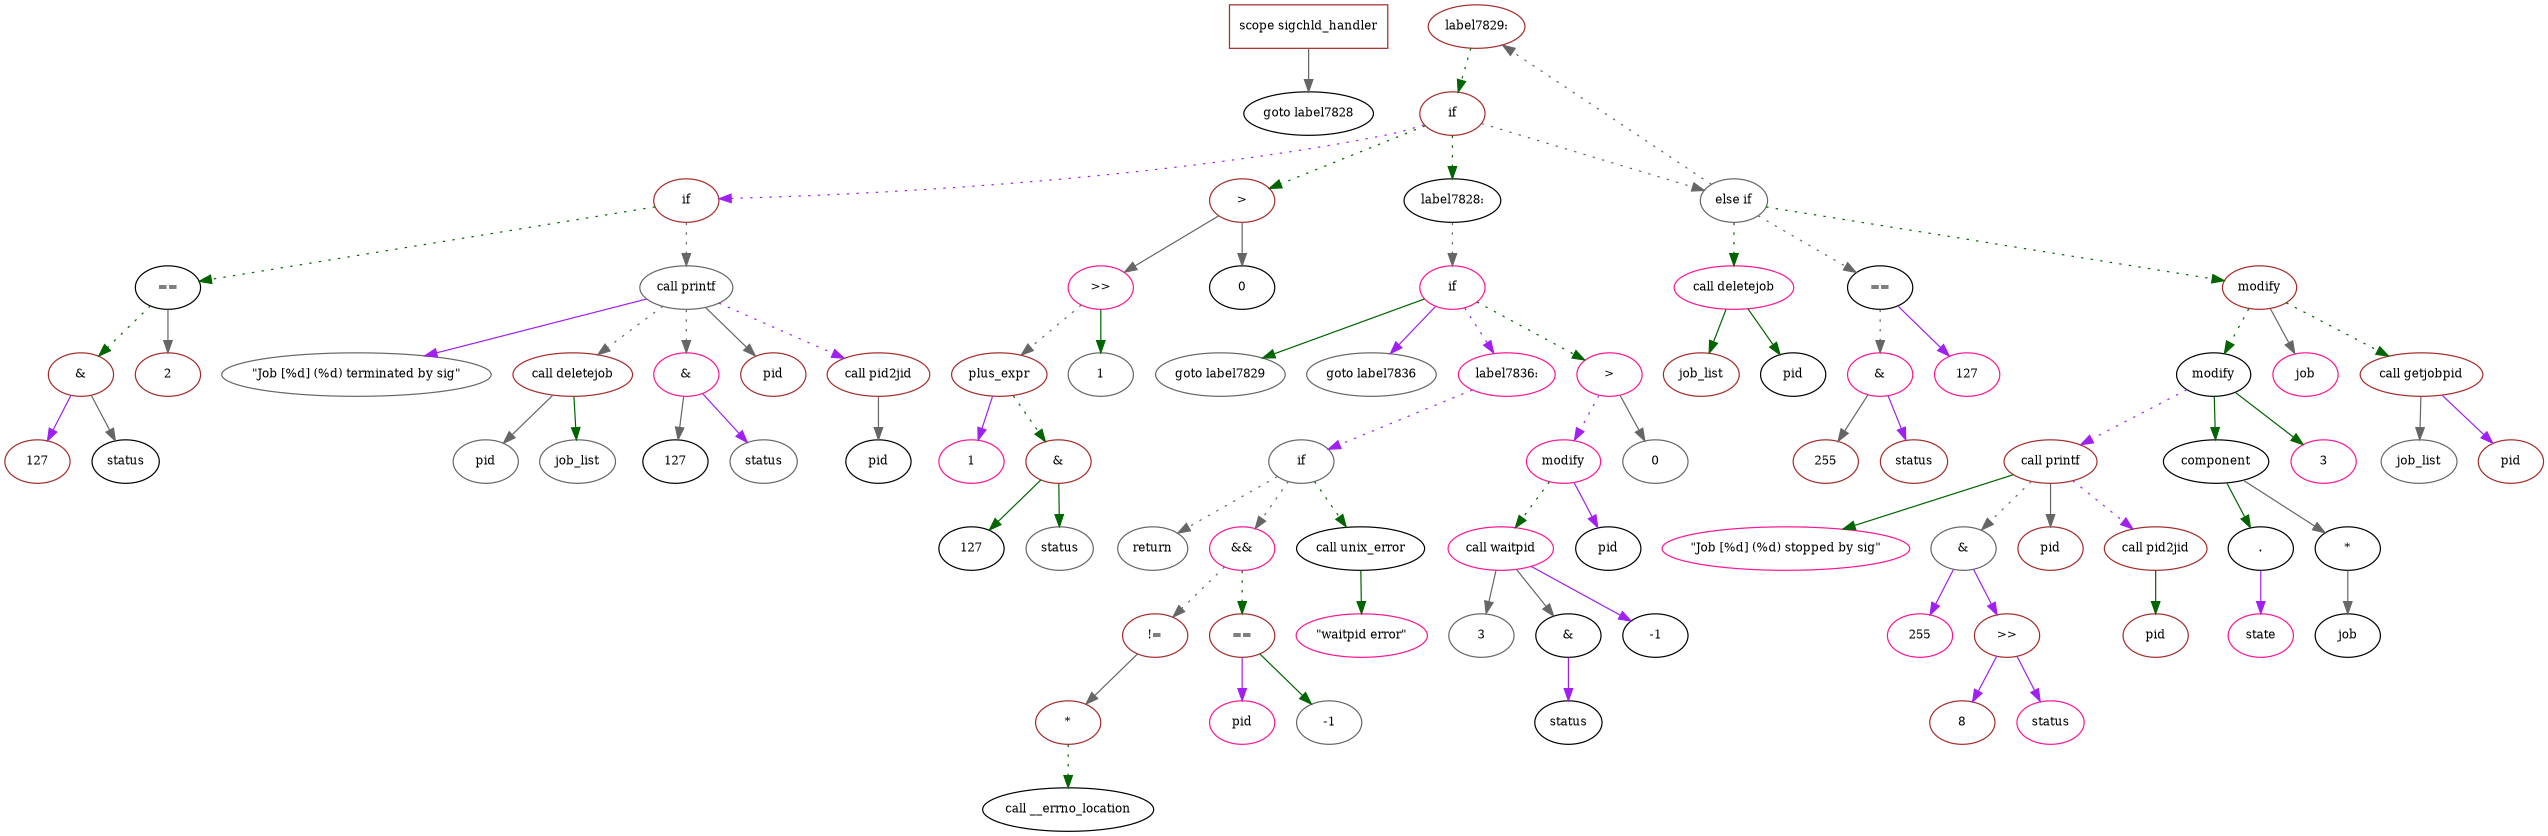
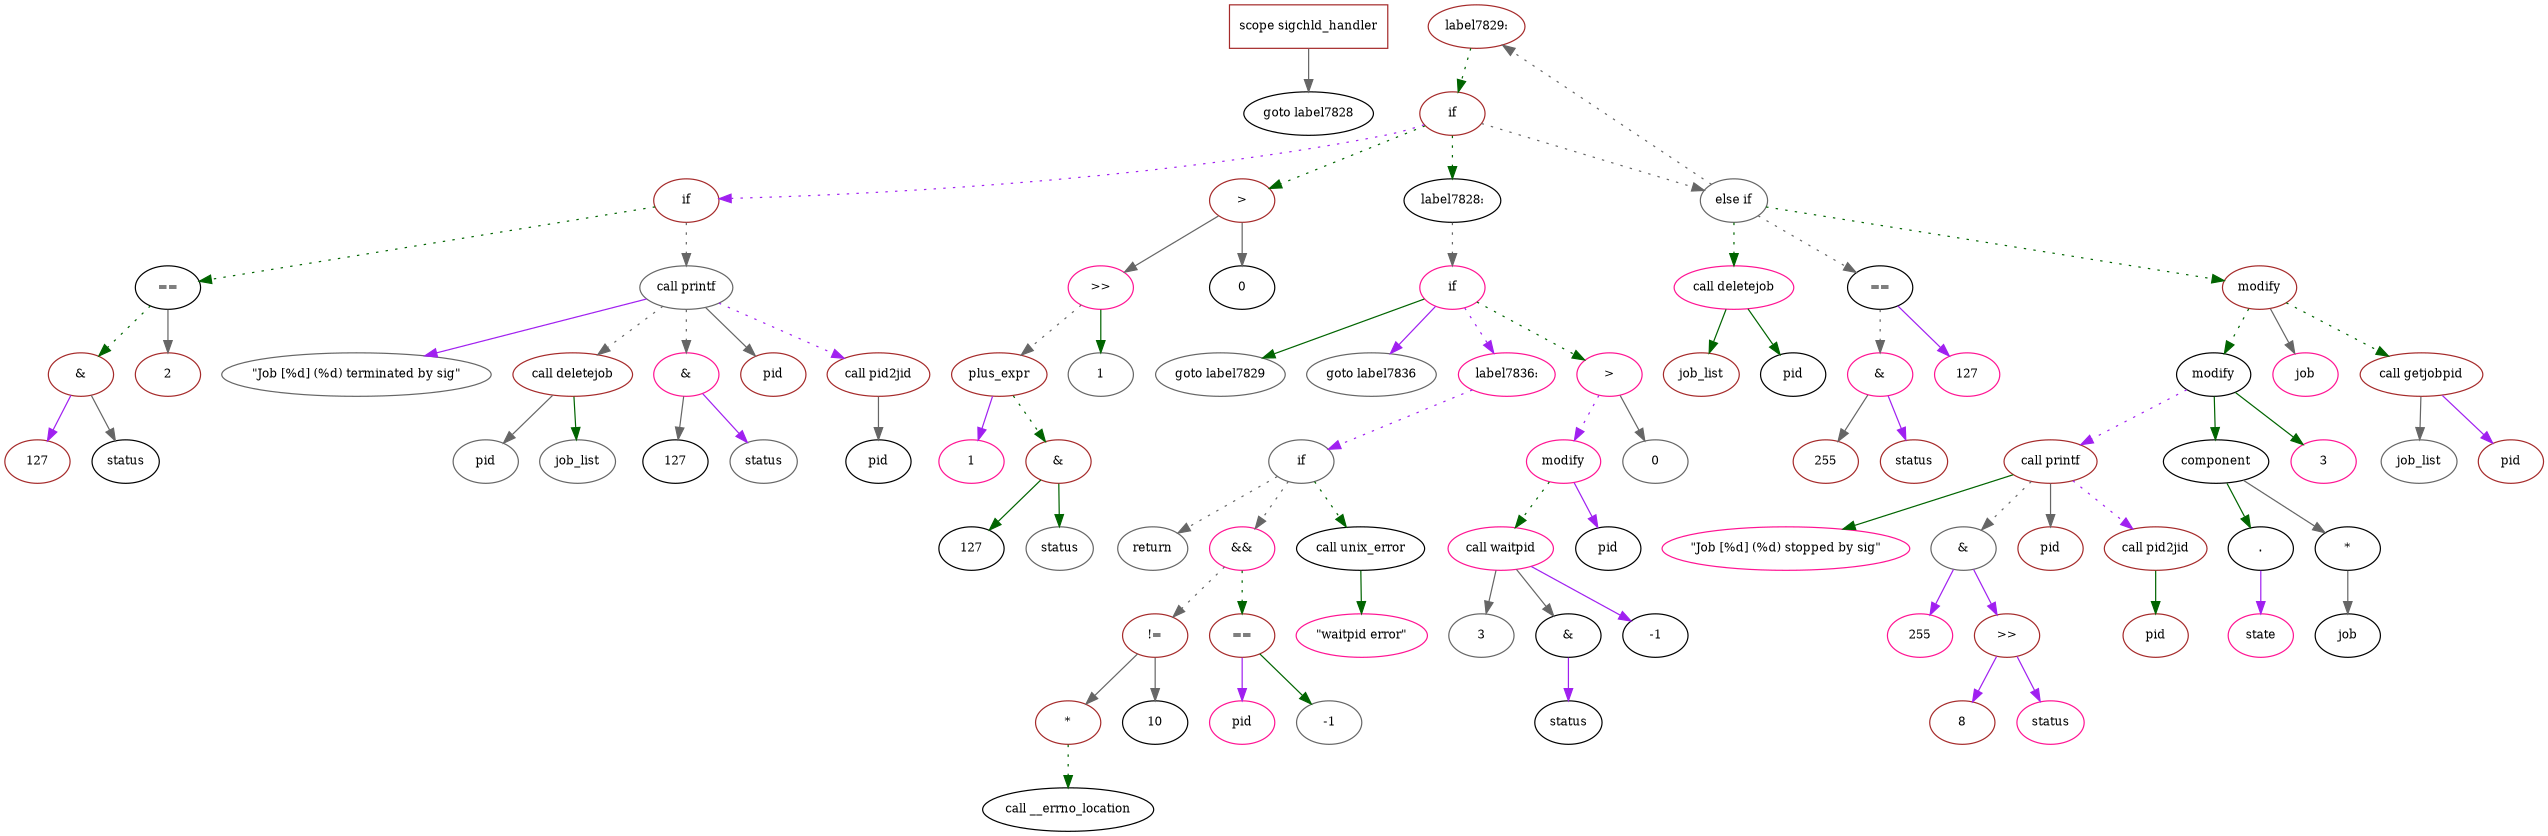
node "10": added
